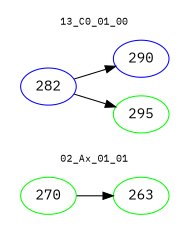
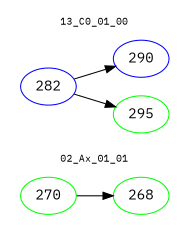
node "263": label "263" -> "268"
